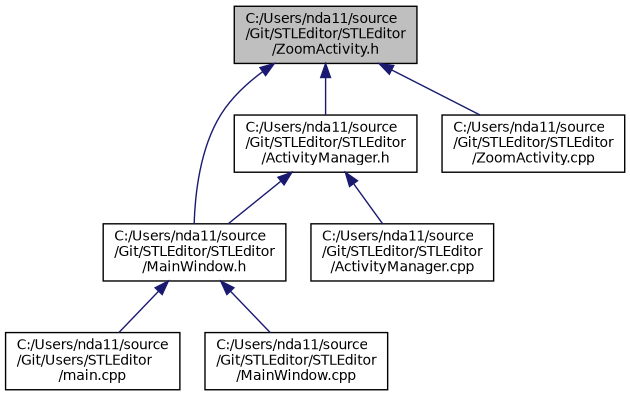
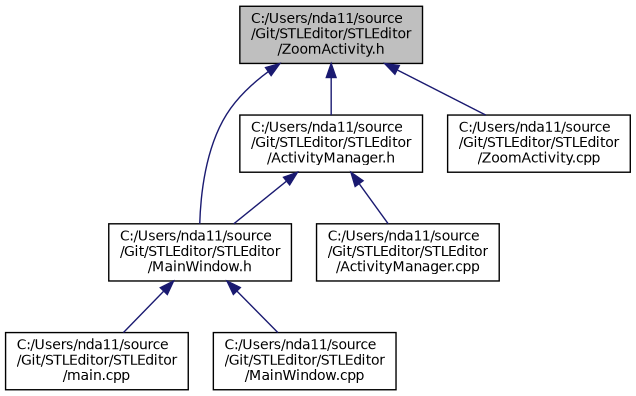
node "C:/Users/nda11/source /Git/Users/STLEditor /main.cpp": label "C:/Users/nda11/source /Git/Users/STLEditor /main.cpp" -> "C:/Users/nda11/source /Git/STLEditor/STLEditor /main.cpp"
